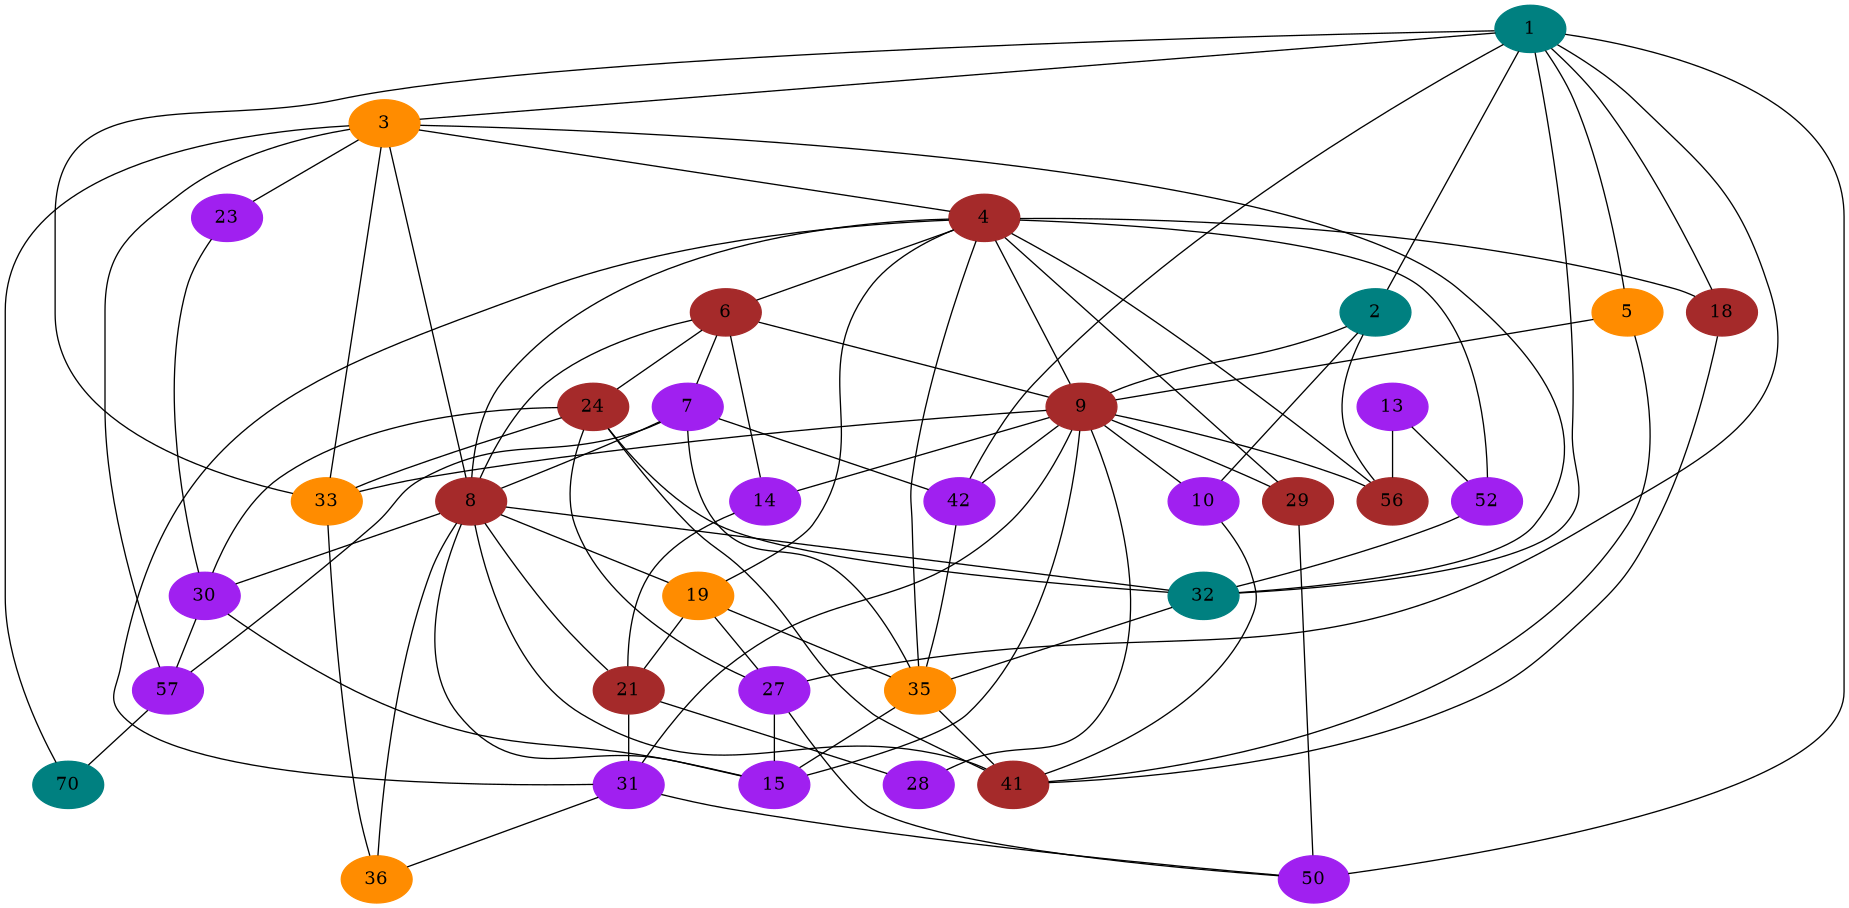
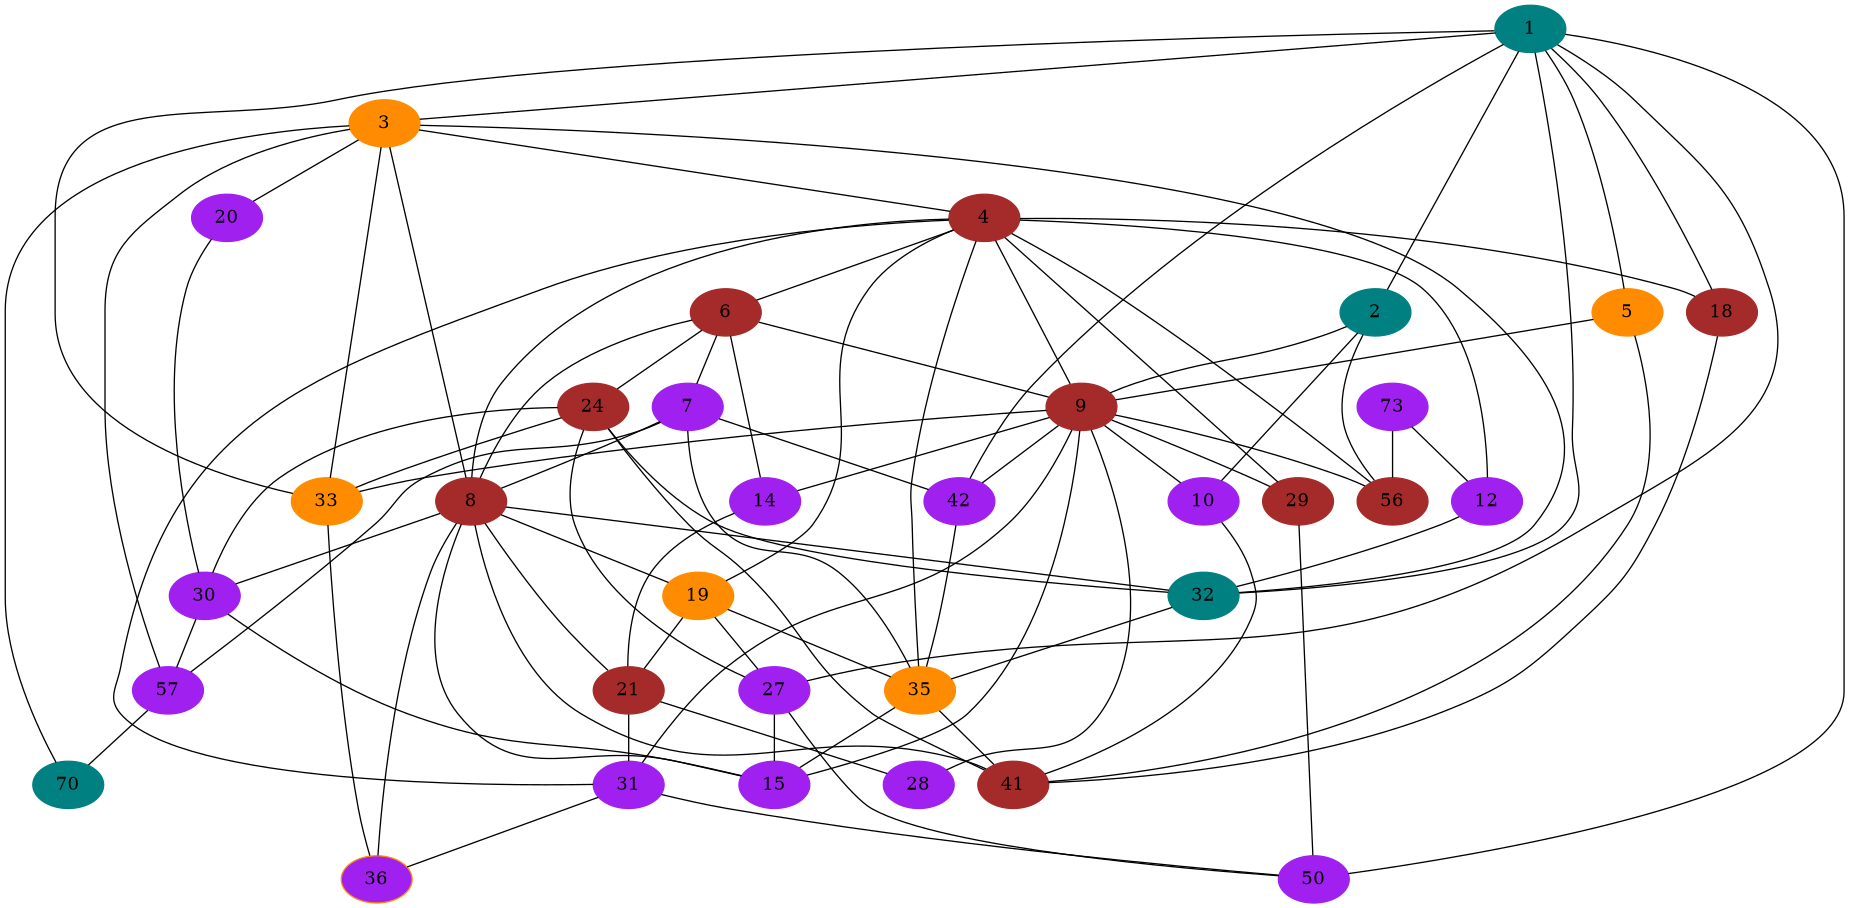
node "23": label "23" -> "20"
node "13": label "13" -> "73"
node "52": label "52" -> "12"
node "36": fillcolor darkorange -> purple
